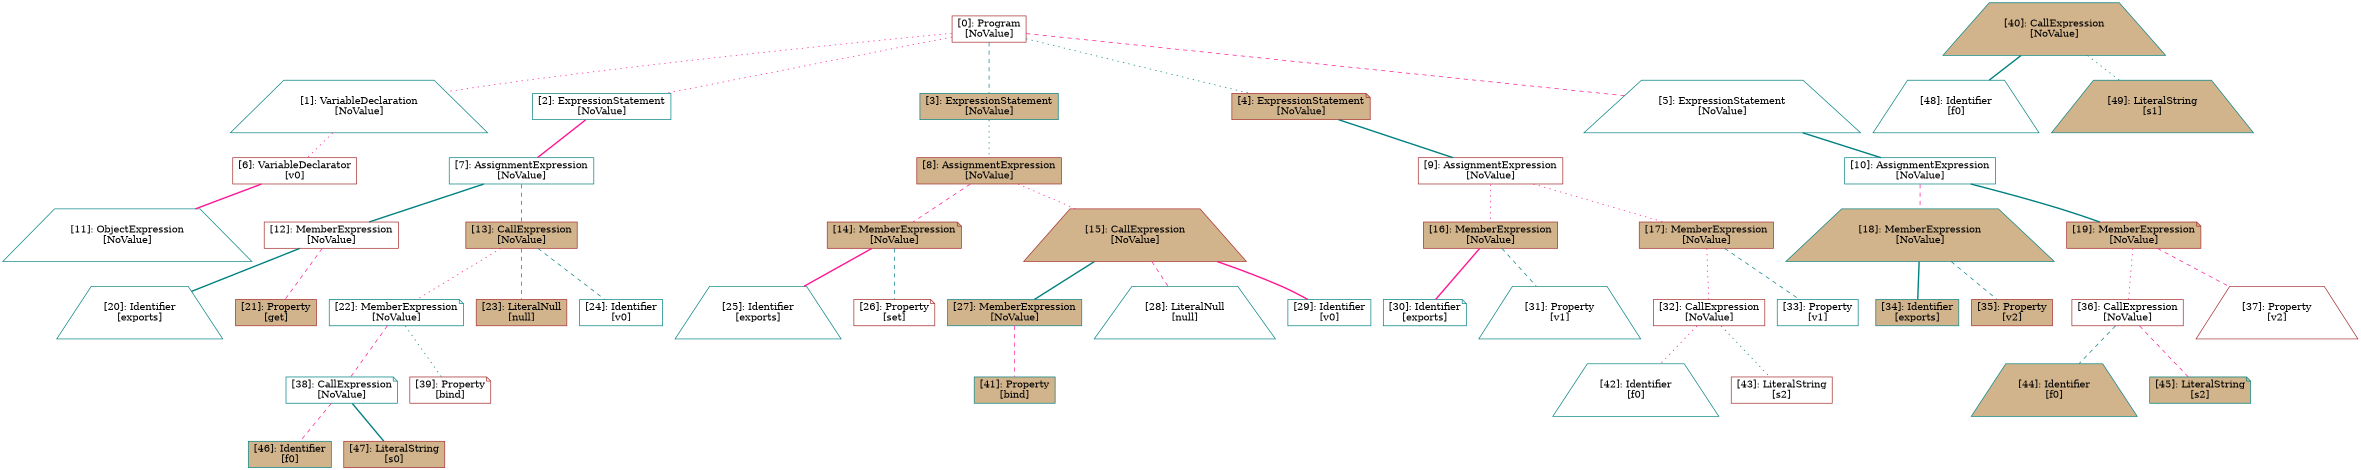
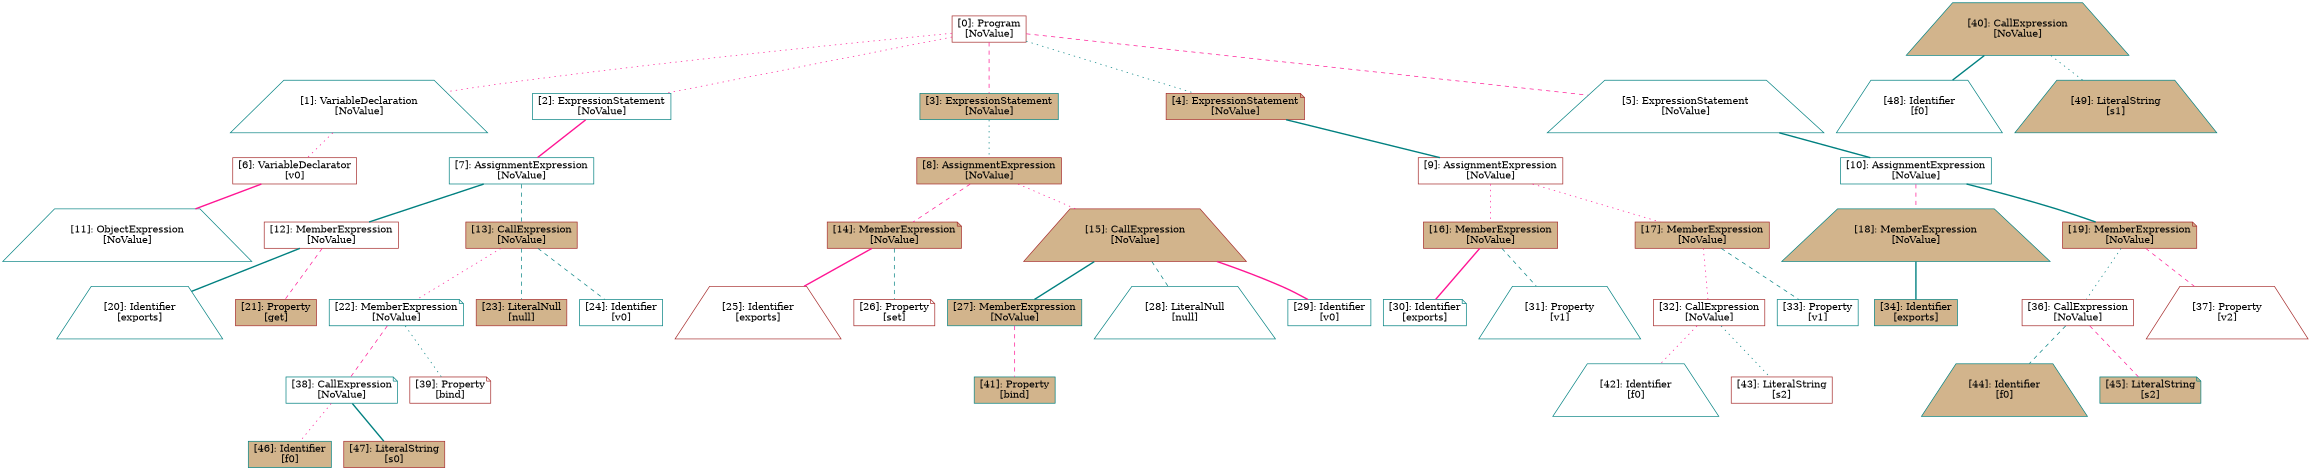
edge "[0]: Program [NoValue]" -- "[3]: ExpressionStatement [NoValue]": color teal -> deeppink
edge "[15]: CallExpression [NoValue]" -- "[28]: LiteralNull [null]": color deeppink -> teal
edge "[19]: MemberExpression [NoValue]" -- "[36]: CallExpression [NoValue]": color deeppink -> teal
node "[25]: Identifier [exports]": color teal -> brown
node "[35]: Property [v2]": removed
edge "[38]: CallExpression [NoValue]" -- "[46]: Identifier [f0]": style dashed -> dotted
